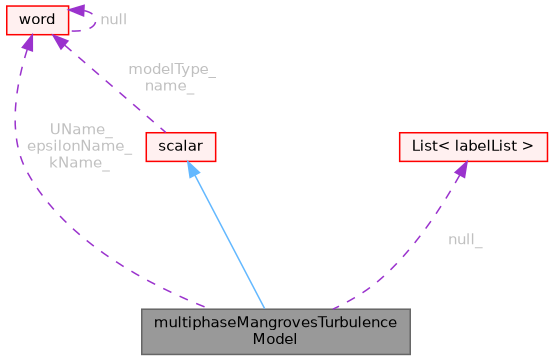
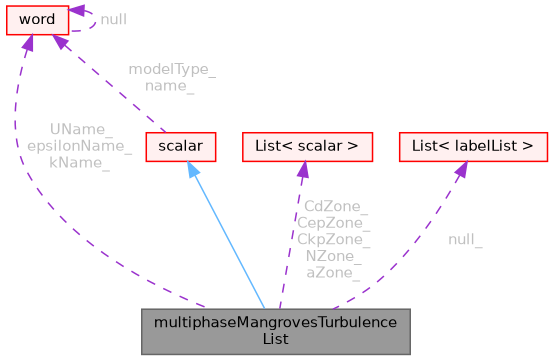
node "List< scalar >": added
node "multiphaseMangrovesTurbulence Model": label "multiphaseMangrovesTurbulence Model" -> "multiphaseMangrovesTurbulence List"
